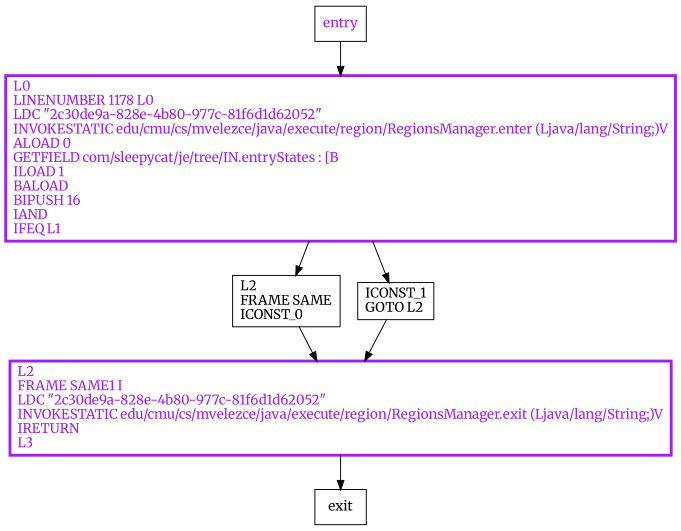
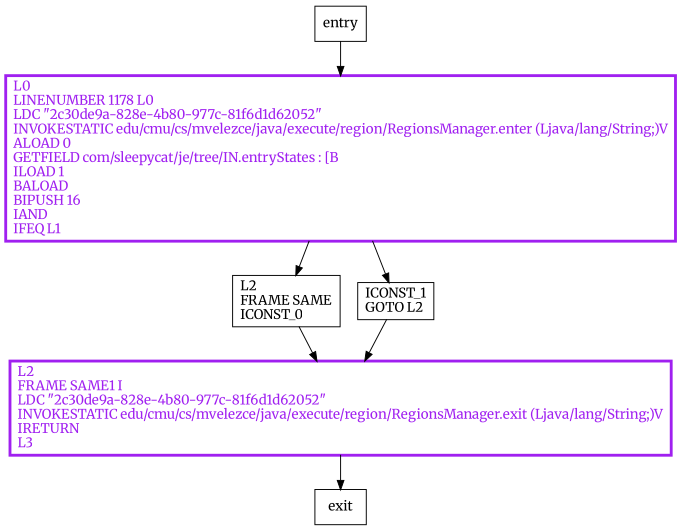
node "entry": fontcolor purple -> black
